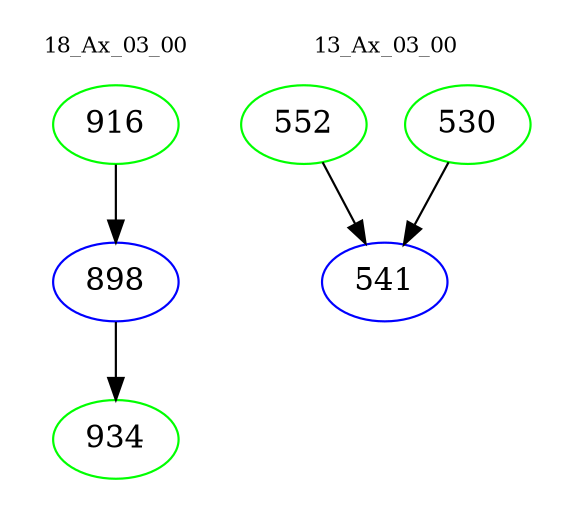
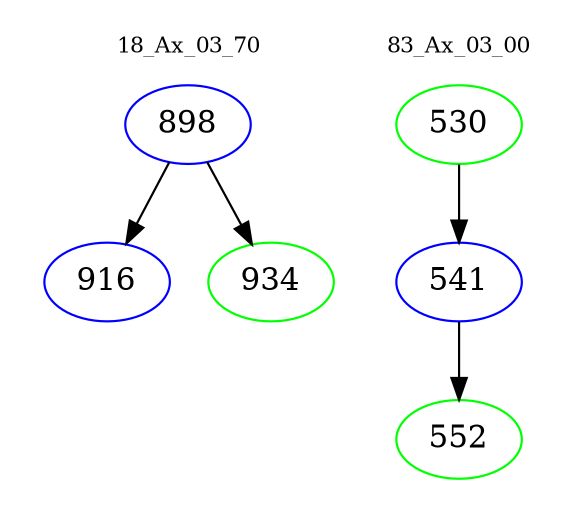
cluster "18_Ax_03_00": label "18_Ax_03_00" -> "18_Ax_03_70"
cluster "13_Ax_03_00": label "13_Ax_03_00" -> "83_Ax_03_00"
node "916": color green -> blue
edge "916" -> "898": reversed
edge "552" -> "541": reversed
